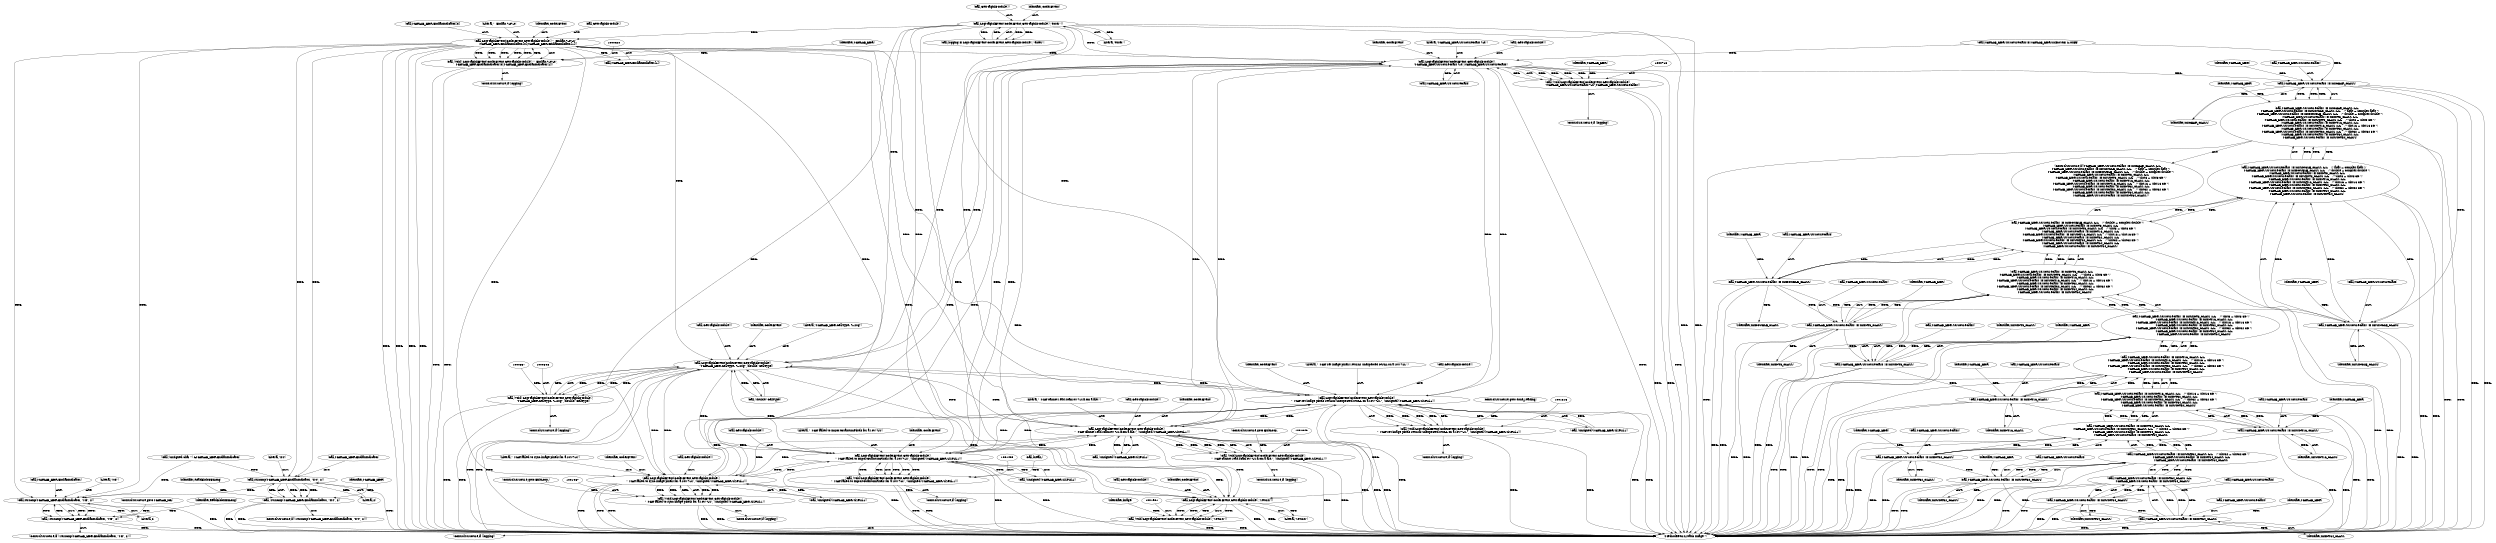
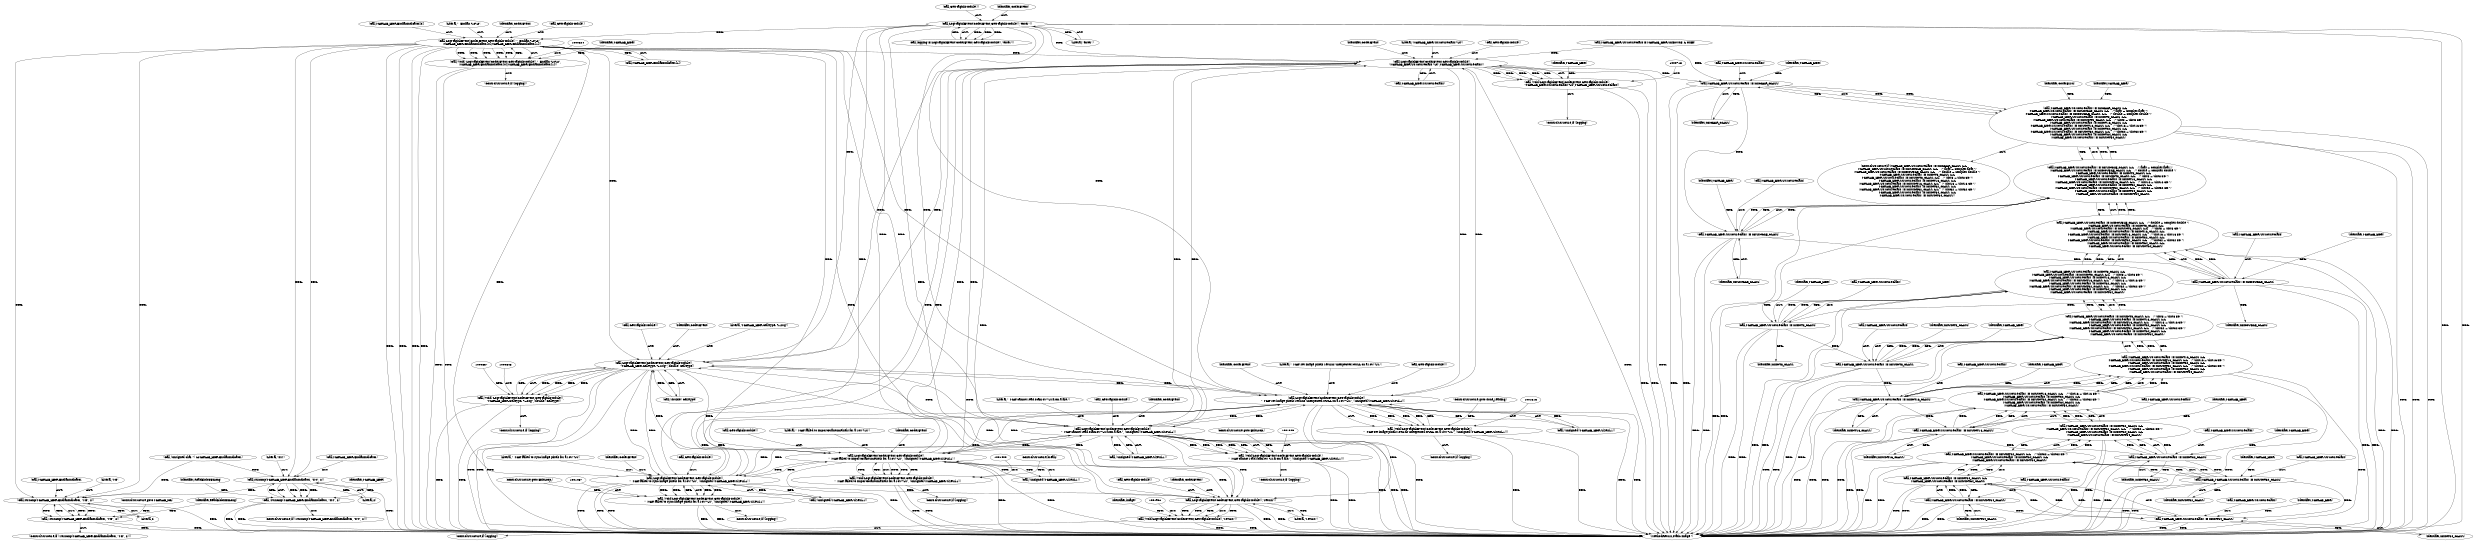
node "(Identifier,CoderError)": added
edge "(Call,MATLAB_HDR.StructureClass != mxDOUBLE_CLASS)" -> "(Call,MATLAB_HDR.StructureClass != mxSINGLE_CLASS)": reversed
edge "(Identifier,mxINT8_CLASS)" -> "(Call,MATLAB_HDR.StructureClass != mxINT8_CLASS)": removed, label "AST:"
edge "(Call,MATLAB_HDR.StructureClass != mxUINT16_CLASS)" -> "(Identifier,mxUINT16_CLASS)": label "DDG: " -> "CFG: "
node "(Call,break;)": label "(Call,break;)" -> "(ControlStructure,break;)"
node "(Call,MATLAB_HDR.StructureClass != mxUINT32_CLASS)": label "(Call,MATLAB_HDR.StructureClass != mxUINT32_CLASS)" -> "(Call,MATLAB_MATLAB.StructureClass != mxUINT32_CLASS)"
